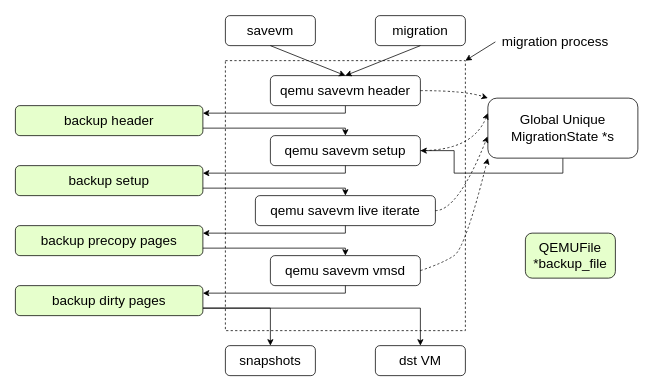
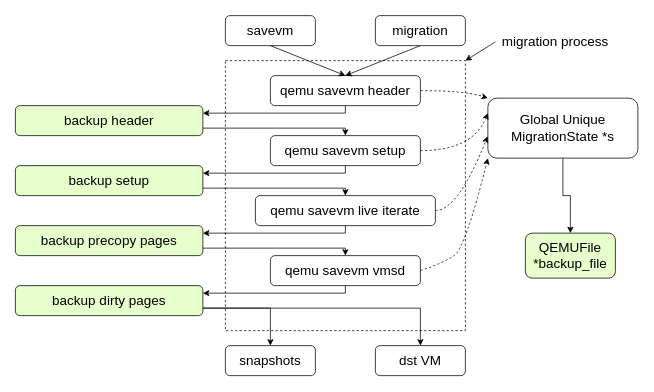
edge "Global Unique MigrationState *s" -> "qemu savevm setup": now "Global Unique MigrationState *s" -> "QEMUFile *backup_file"
